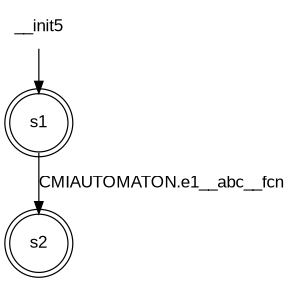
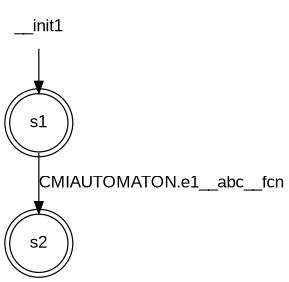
node "__init5": label "__init5" -> "__init1"
